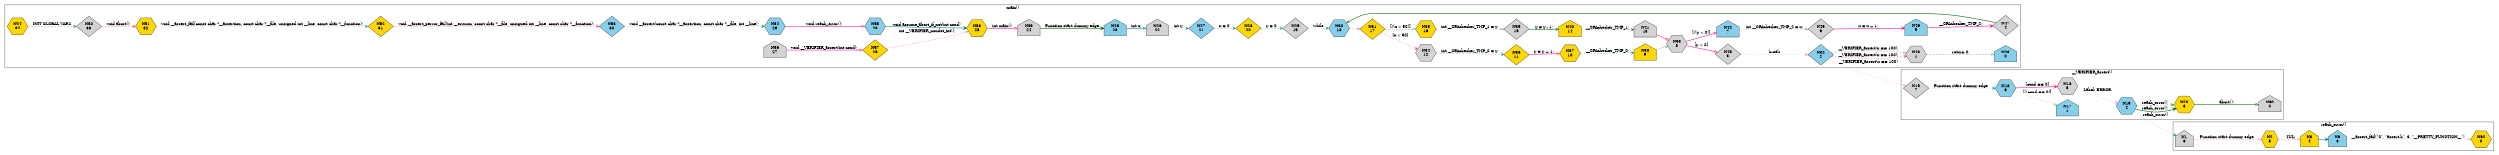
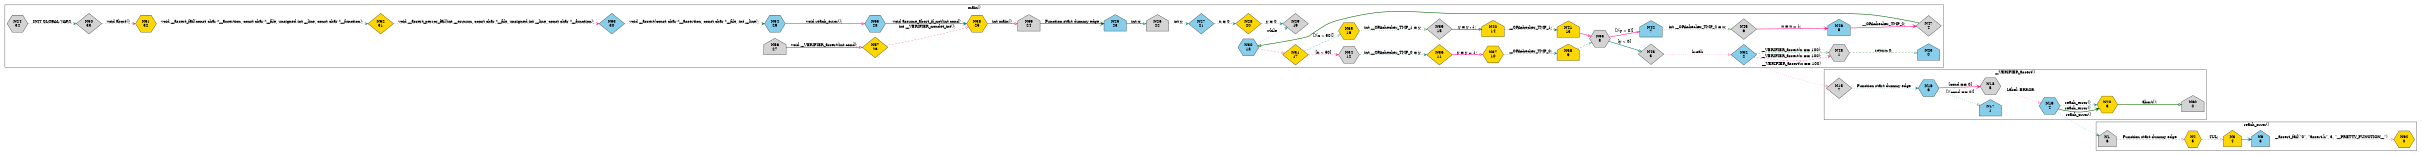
node "N24 34": fillcolor gold -> lightgrey
edge "N29 19" -> "N30 18": reversed
node "N41 13": fillcolor lightgrey -> gold
edge "N33 8" -> "N43 3": color deeppink -> teal
